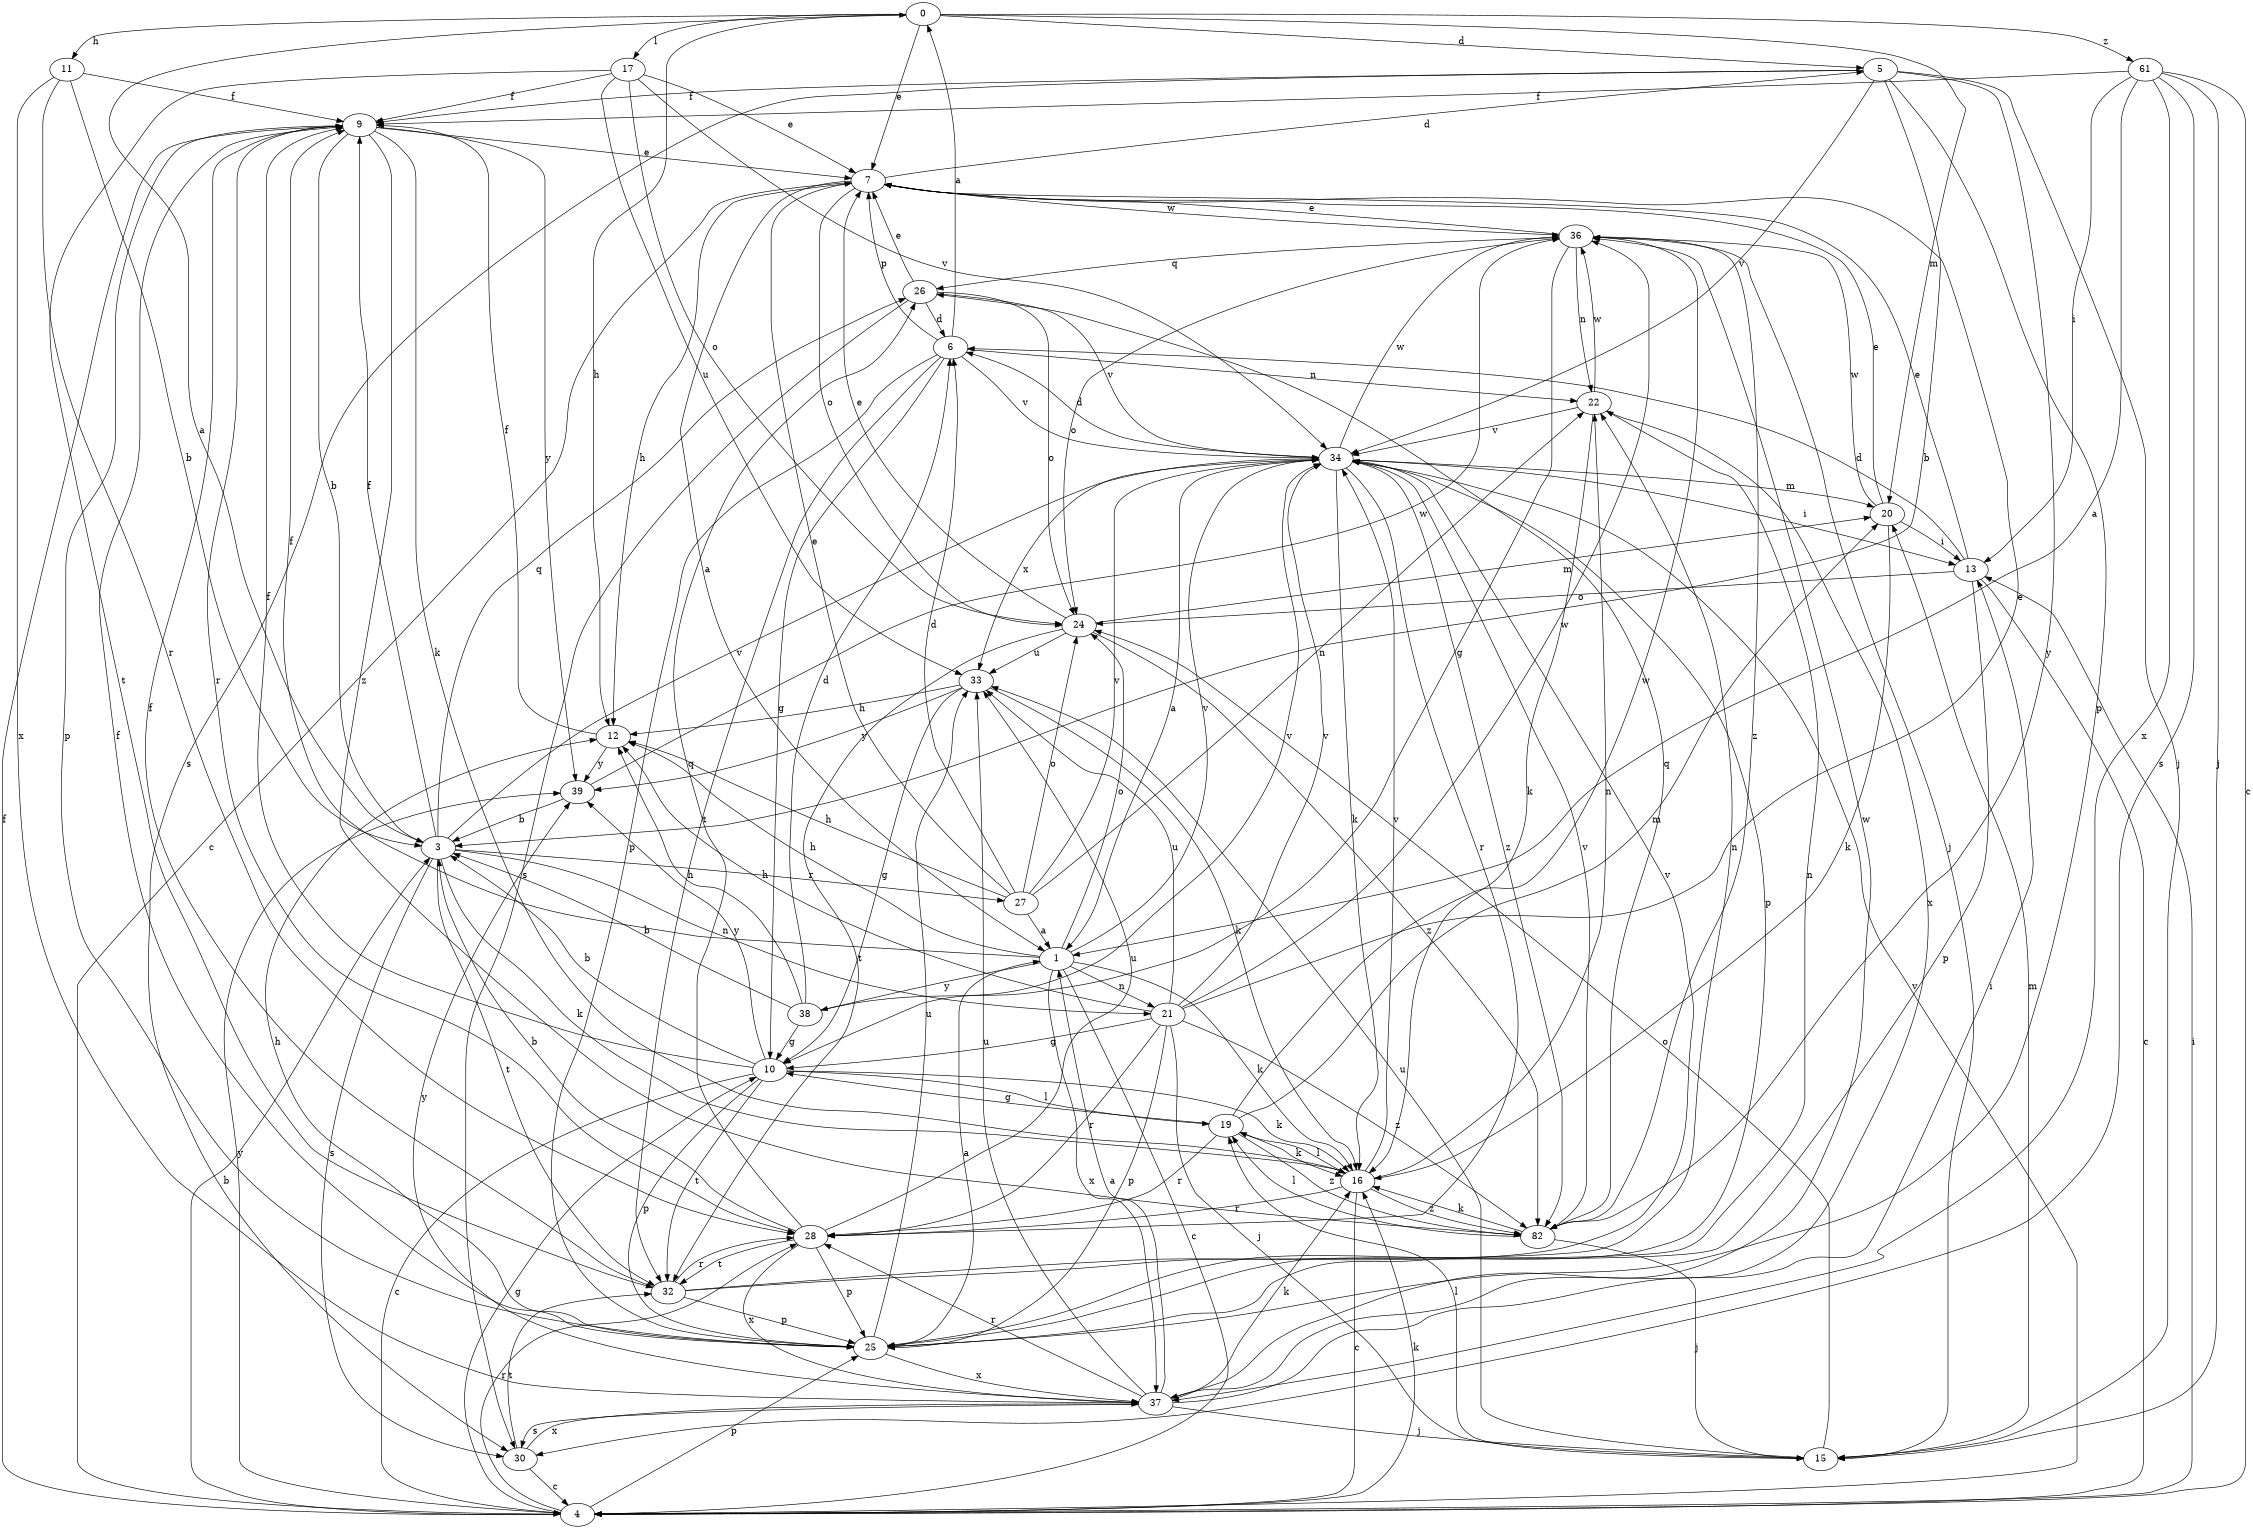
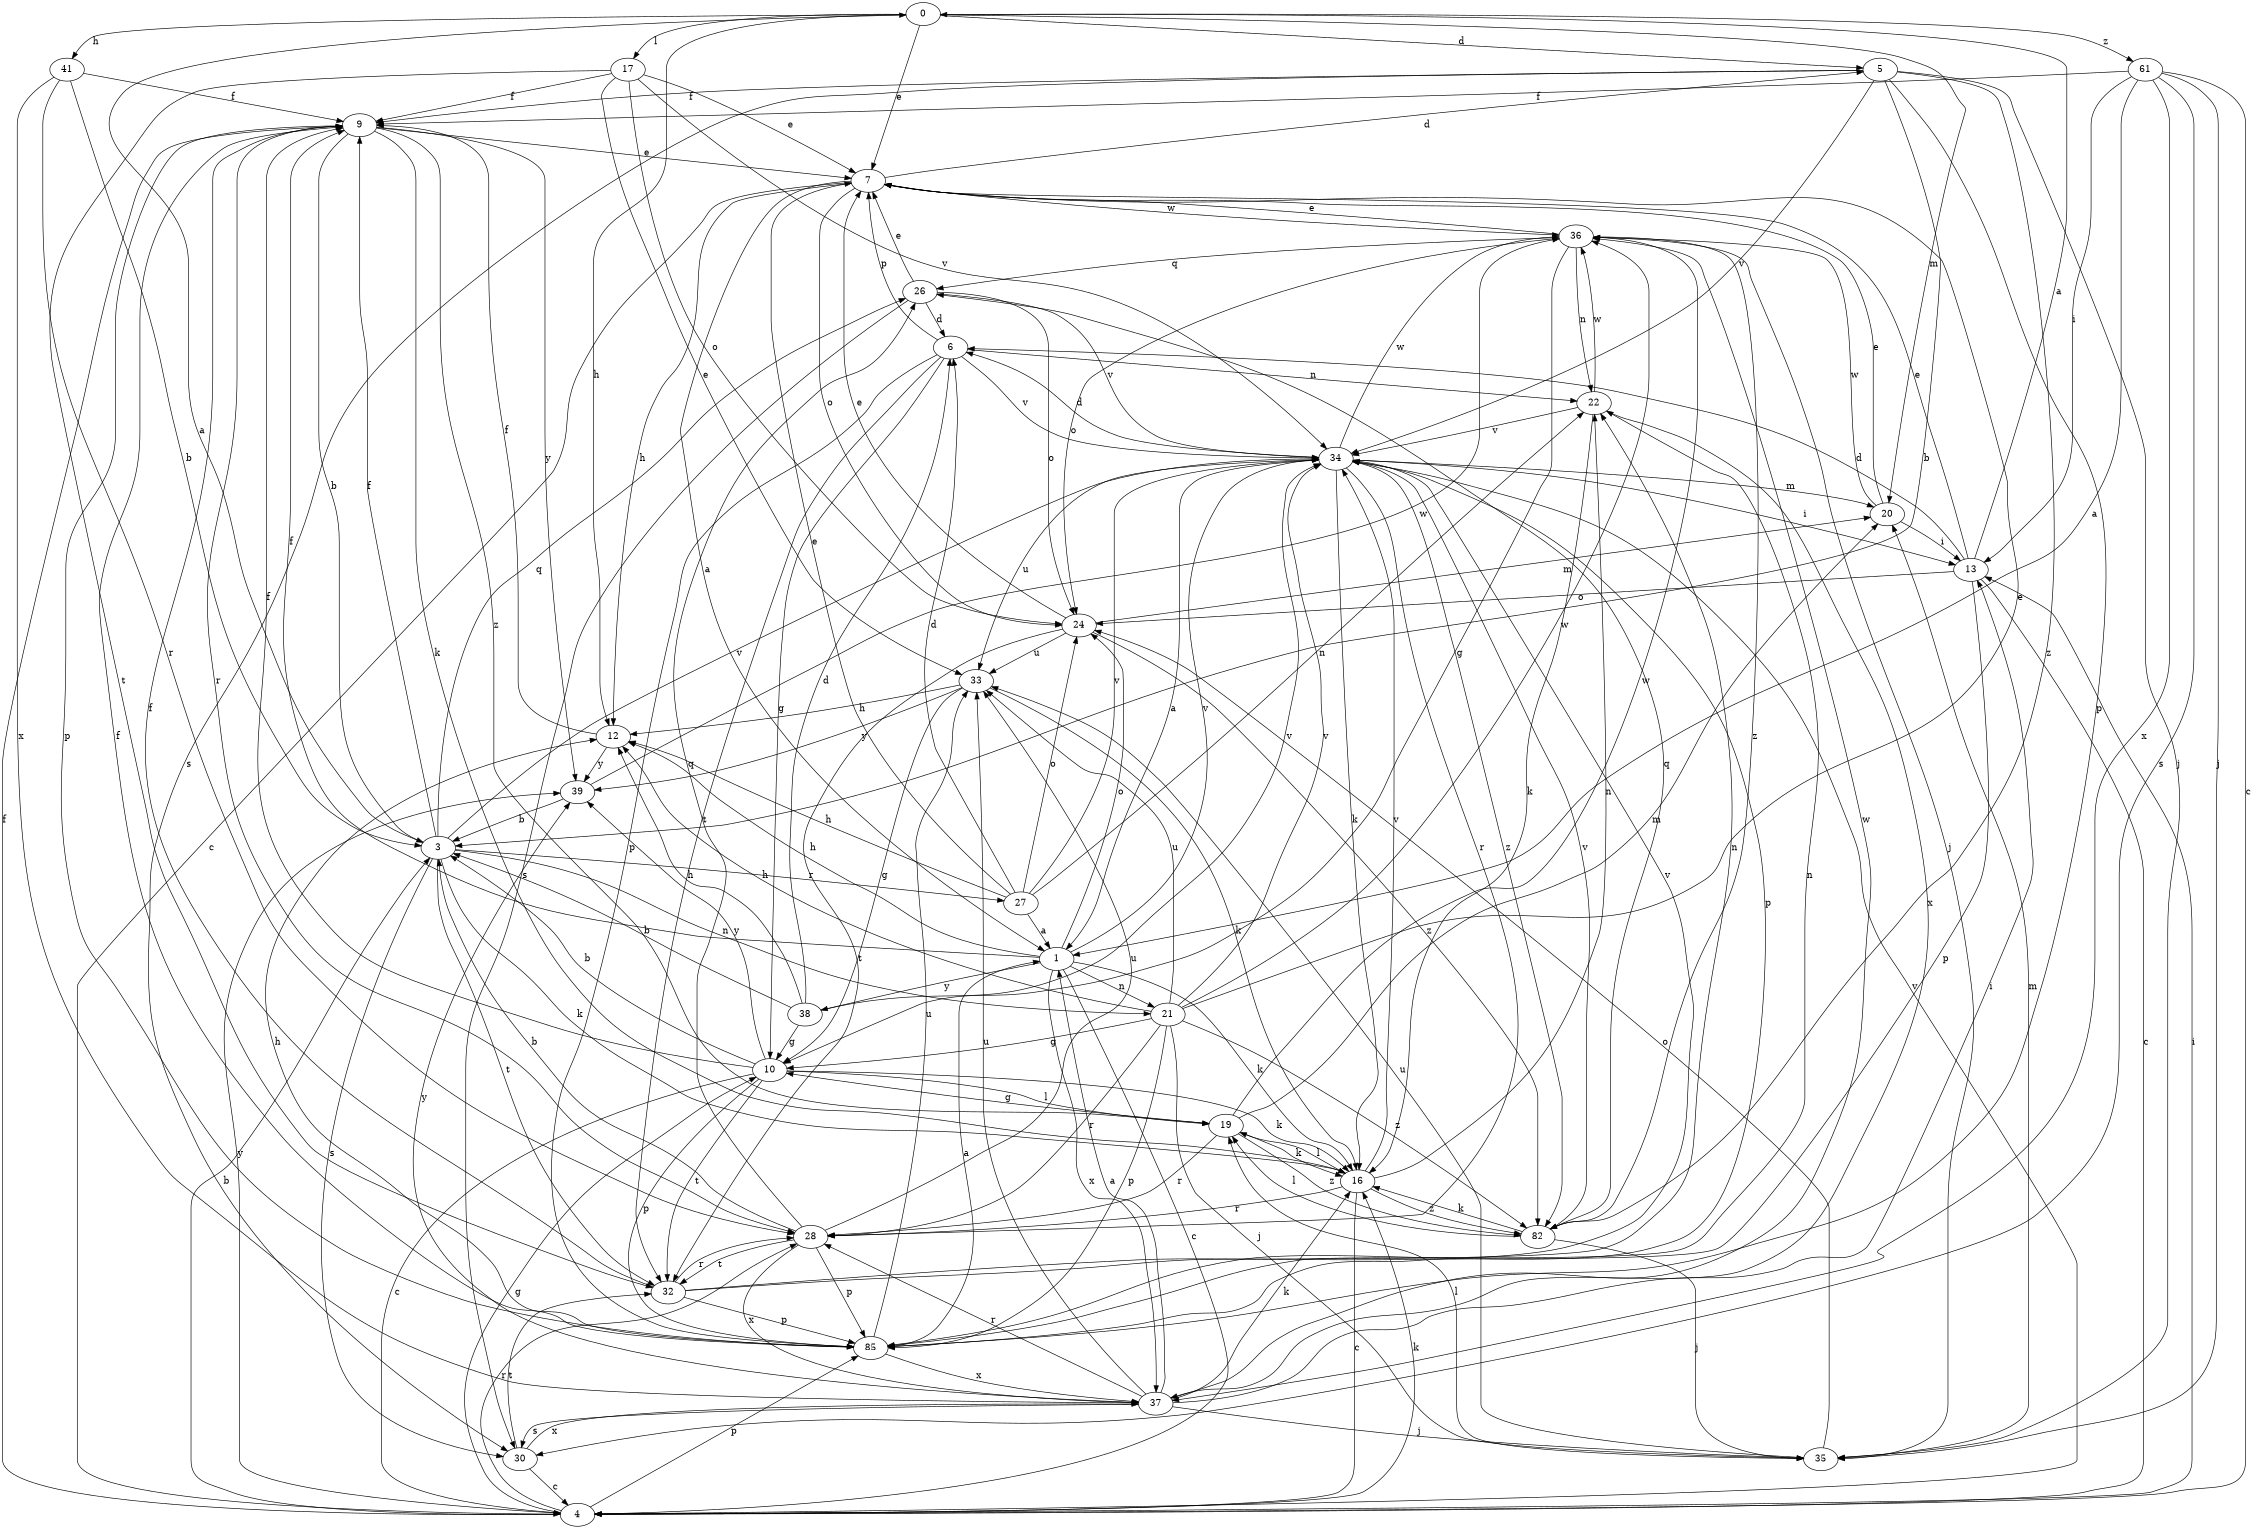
node "11": label "11" -> "41"
edge "6" -> "0": now "13" -> "0"
edge "17" -> "33": label "u" -> "e"
edge "34" -> "33": label "x" -> "u"
edge "5" -> "82": label "y" -> "z"
edge "20" -> "16": removed, label "k"
edge "9" -> "82": now "9" -> "19"
node "25": label "25" -> "85"
node "15": label "15" -> "35"
